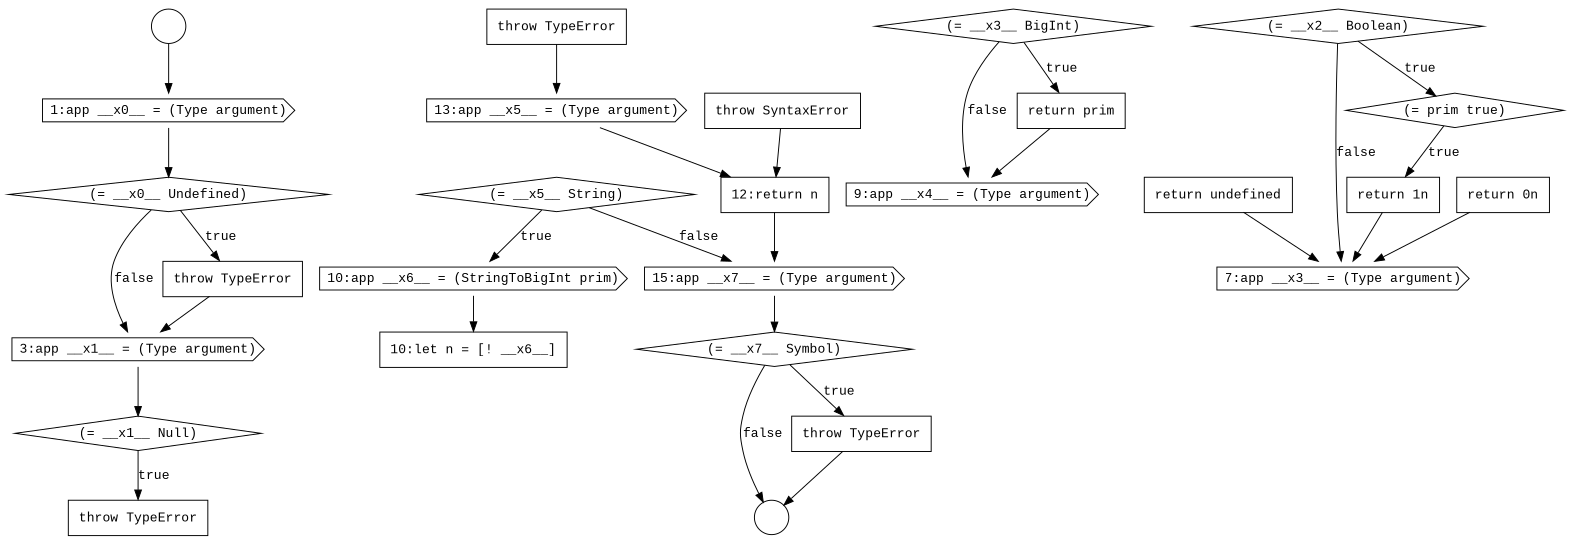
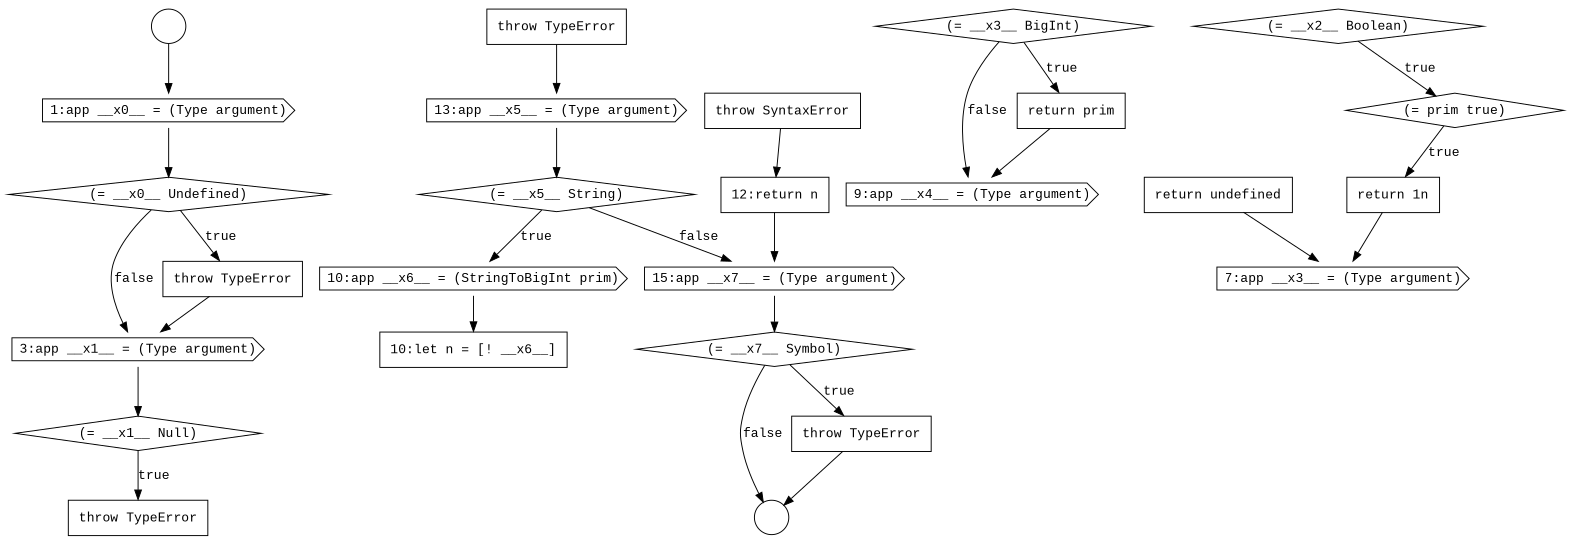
edge "(= __x2__ Boolean)" -> "7:app __x3__ = (Type argument)": removed, label "false"
edge "13:app __x5__ = (Type argument)" -> "12:return n": now "13:app __x5__ = (Type argument)" -> "(= __x5__ String)"
node "return 0n": removed
